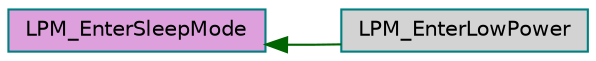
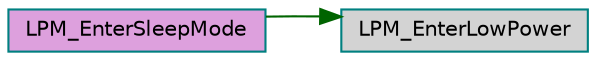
edge "LPM_EnterLowPower" -> "LPM_EnterSleepMode": reversed
